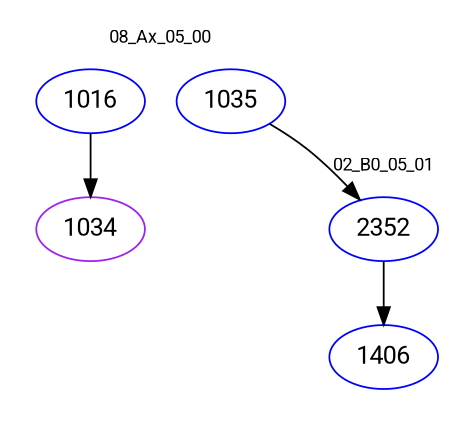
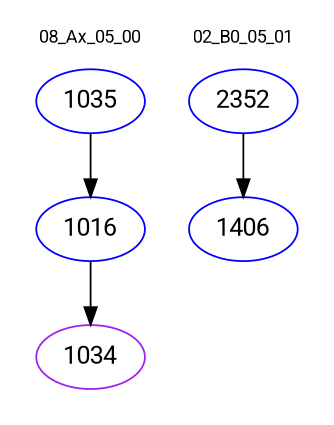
edge "1035" -> "2352": now "1035" -> "1016"
